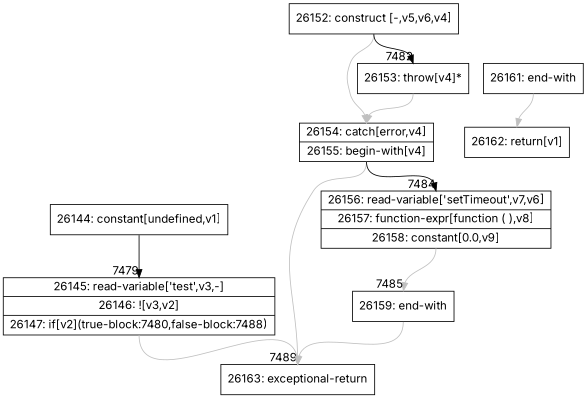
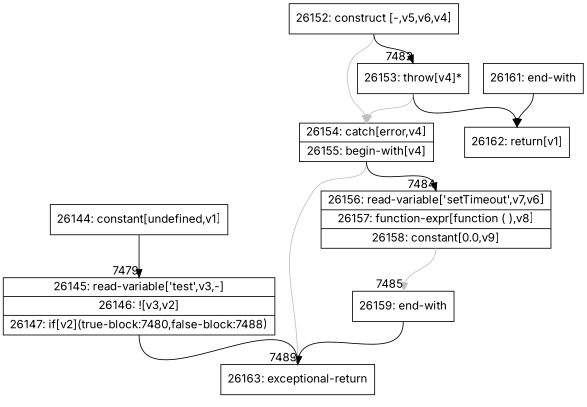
edge "26161: end-with" -> "26162: return[v1]": color gray -> black
edge "26153: throw[v4]*" -> "26162: return[v1]": added
edge "26159: end-with" -> "26163: exceptional-return": color gray -> black
edge "26145: read-variable['test',v3,-]" -> "26163: exceptional-return": color gray -> black
